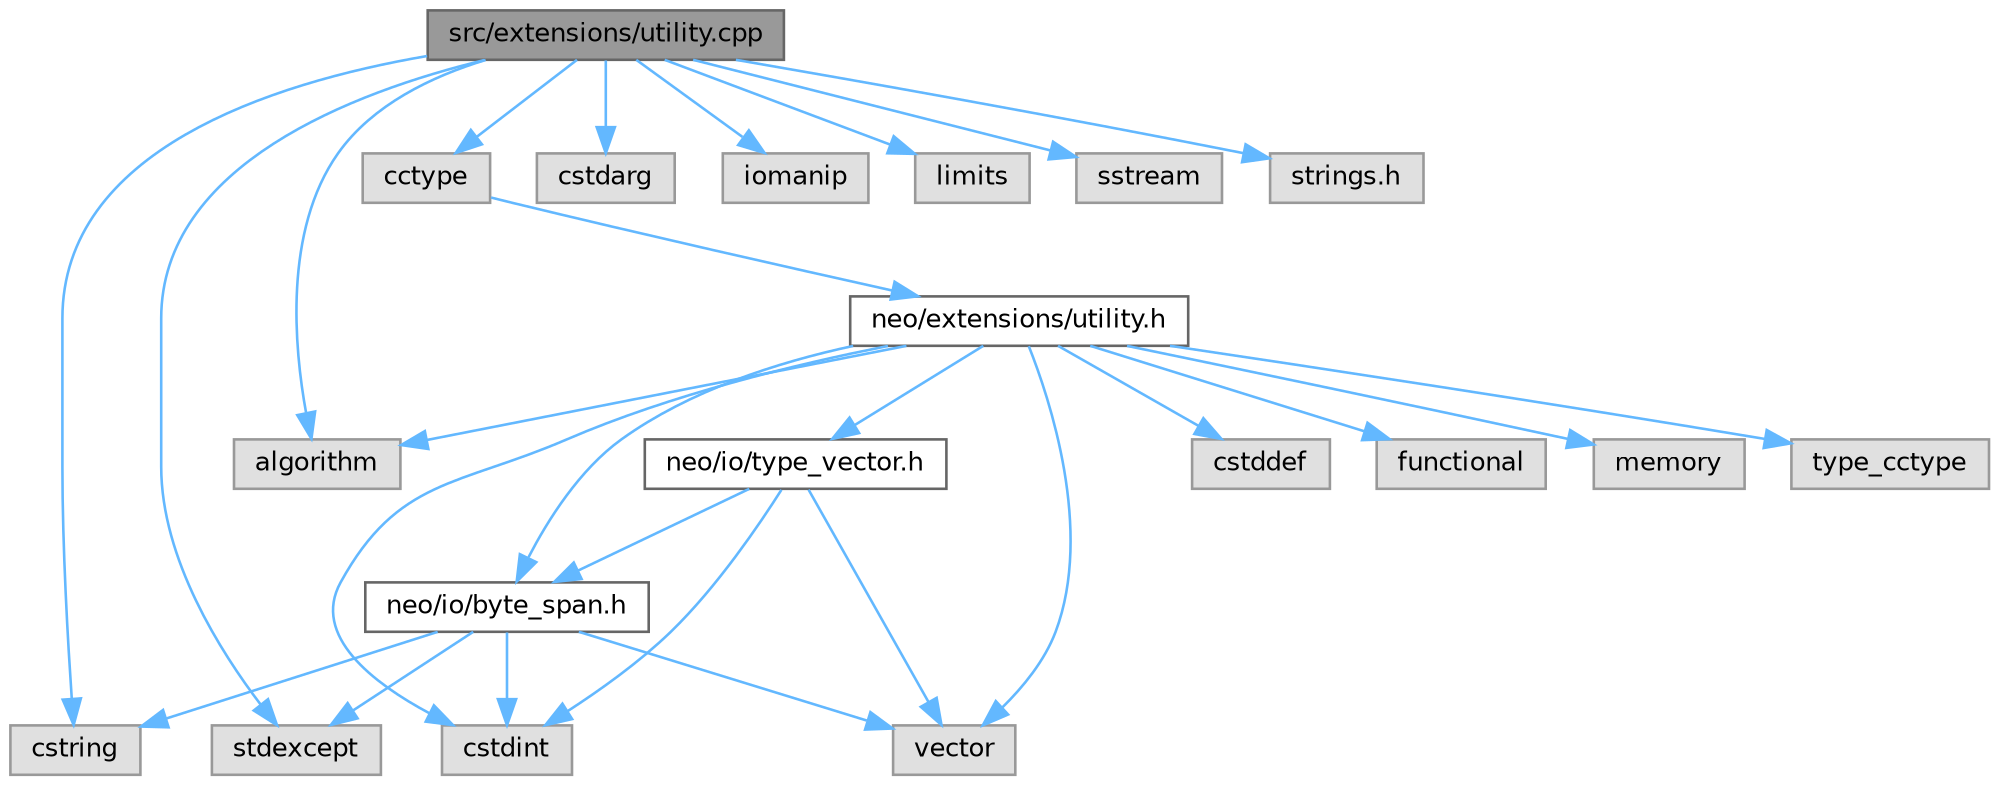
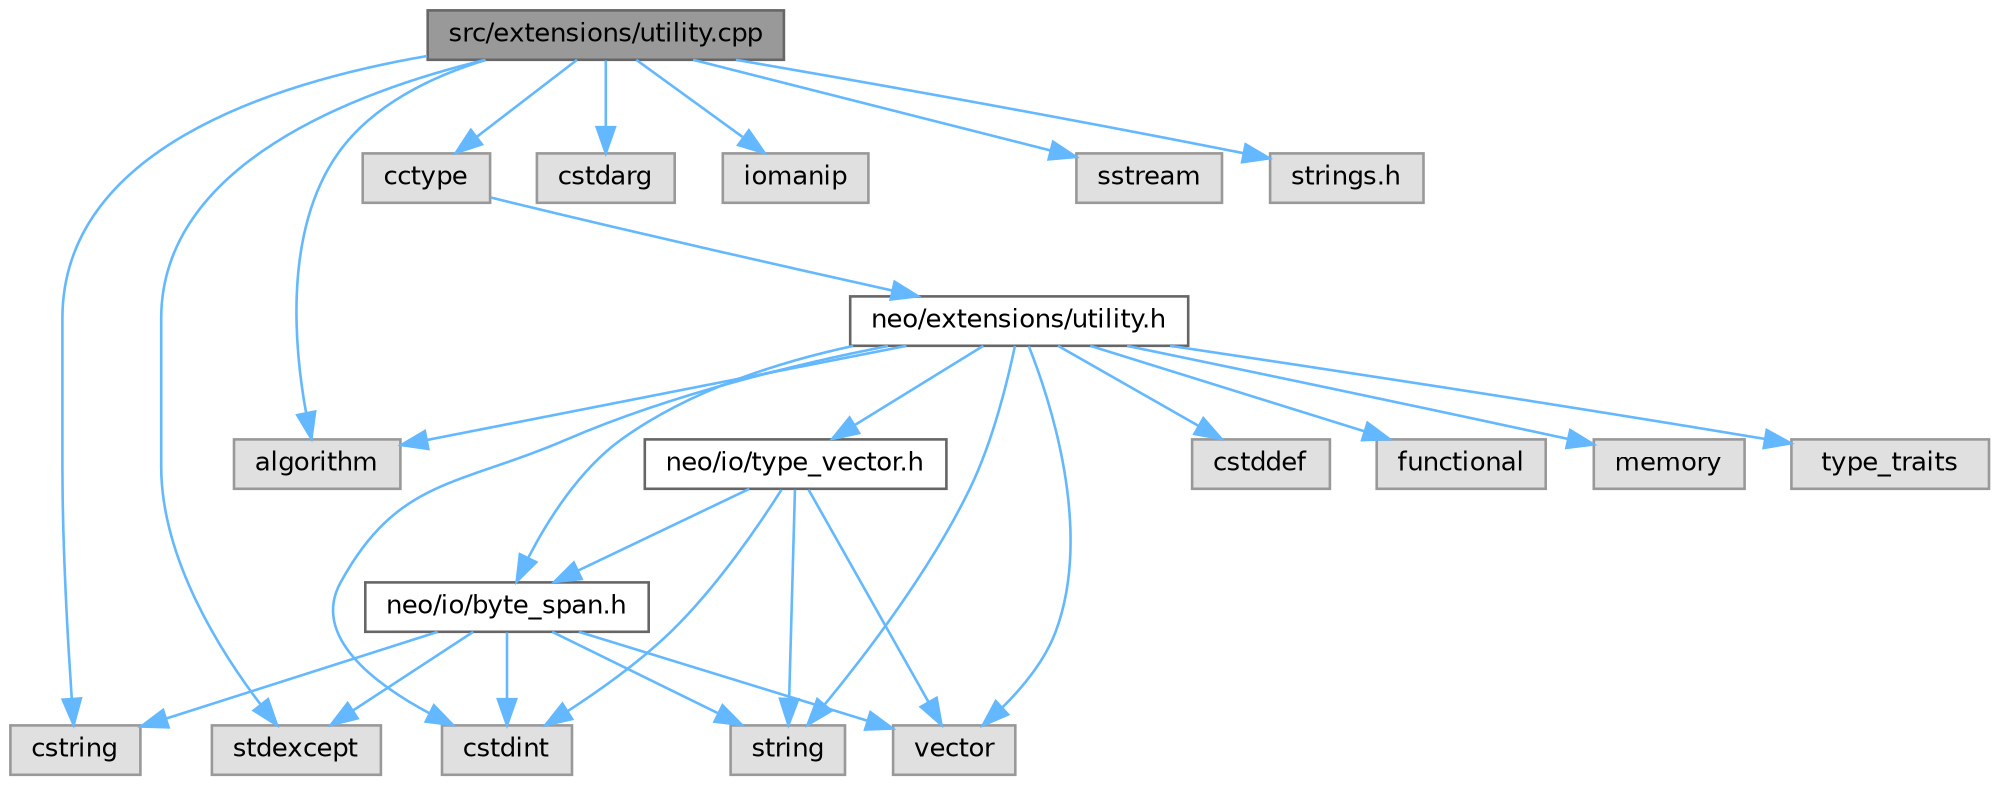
node "limits": removed
node "type_cctype": label "type_cctype" -> "type_traits"
node "string": added
